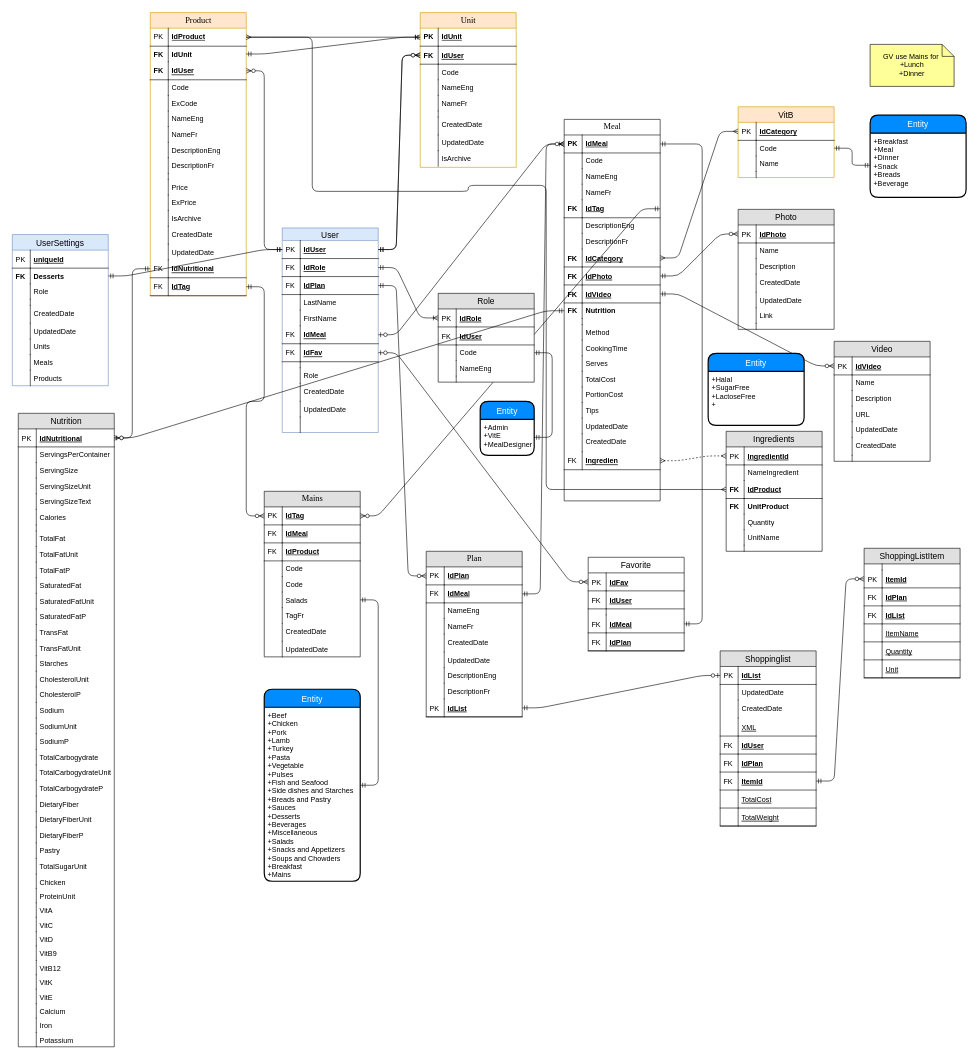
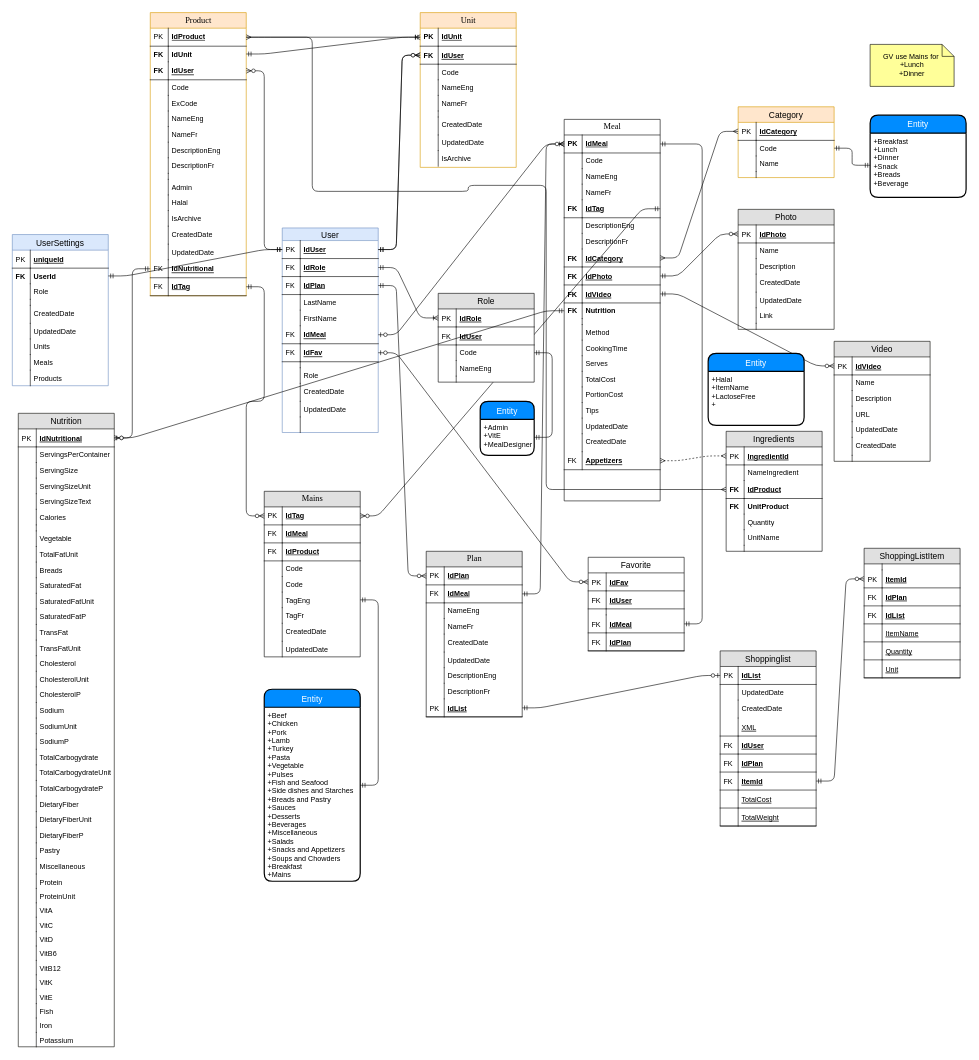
node "VitB": label "VitB" -> "Category"
node "+Breakfast +Meal +Dinner +Snack +Breads +Beverage": label "+Breakfast +Meal +Dinner +Snack +Breads +Beverage" -> "+Breakfast +Lunch +Dinner +Snack +Breads +Beverage"
node "Price": label "Price" -> "Admin"
node "ExPrice": label "ExPrice" -> "Halal"
node "Desserts": label "Desserts" -> "UserId"
node "+Halal +SugarFree +LactoseFree +": label "+Halal +SugarFree +LactoseFree +" -> "+Halal +ItemName +LactoseFree +"
node "Ingredien": label "Ingredien" -> "Appetizers"
node "TotalFat": label "TotalFat" -> "Vegetable"
node "TotalFatP": label "TotalFatP" -> "Breads"
node "Salads": label "Salads" -> "TagEng"
node "Starches": label "Starches" -> "Cholesterol"
node "TotalSugarUnit": label "TotalSugarUnit" -> "Miscellaneous"
node "Chicken": label "Chicken" -> "Protein"
node "VitB9": label "VitB9" -> "VitB6"
node "Calcium": label "Calcium" -> "Fish"
